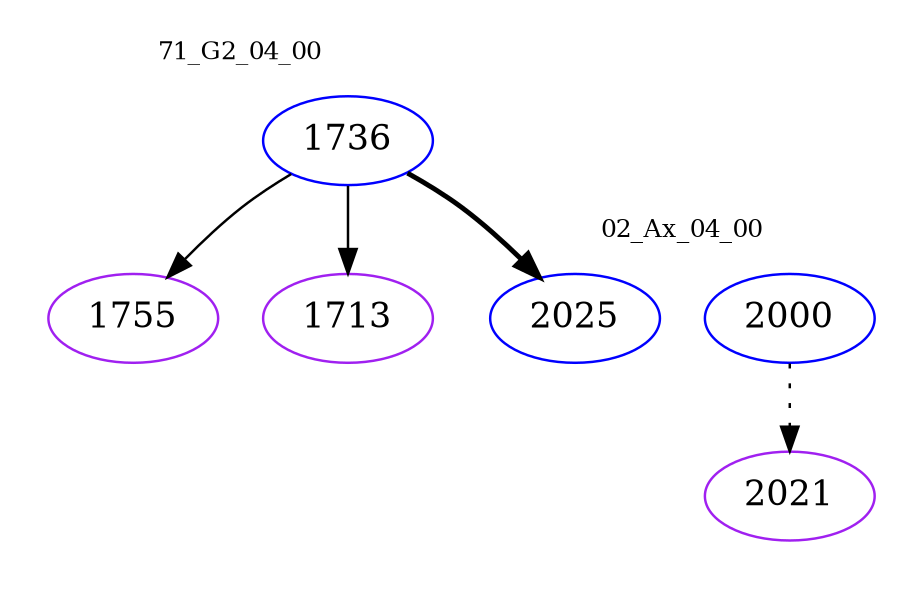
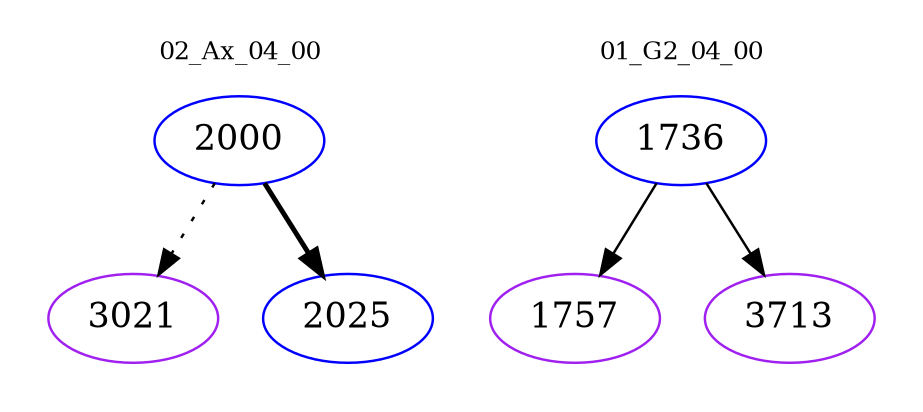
cluster "71_G2_04_00": label "71_G2_04_00" -> "01_G2_04_00"
edge "1736" -> "2025": now "2000" -> "2025"
node "1755": label "1755" -> "1757"
node "1713": label "1713" -> "3713"
node "2021": label "2021" -> "3021"
